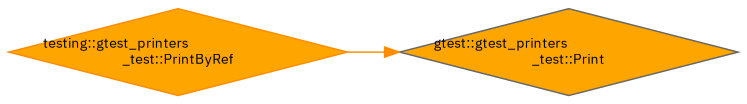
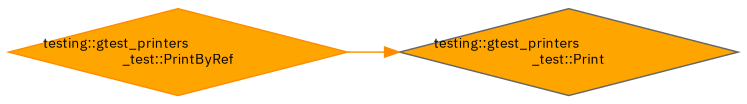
node "gtest::gtest_printers _test::Print": label "gtest::gtest_printers _test::Print" -> "testing::gtest_printers _test::Print"
